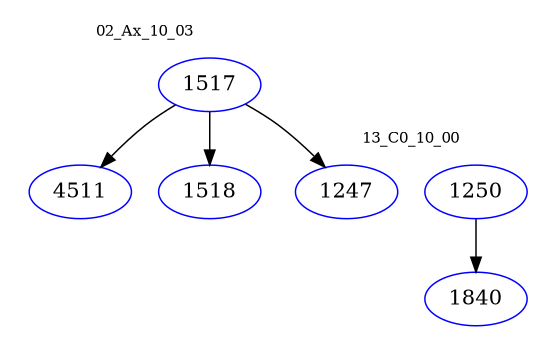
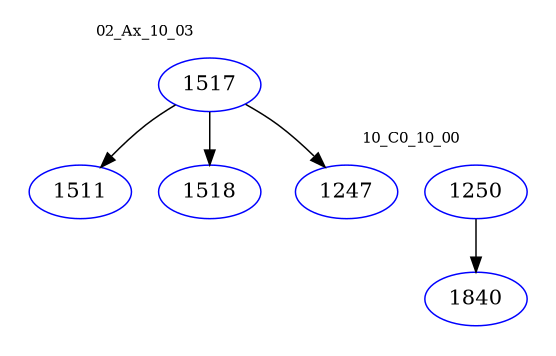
cluster "13_C0_10_00": label "13_C0_10_00" -> "10_C0_10_00"
node "4511": label "4511" -> "1511"
